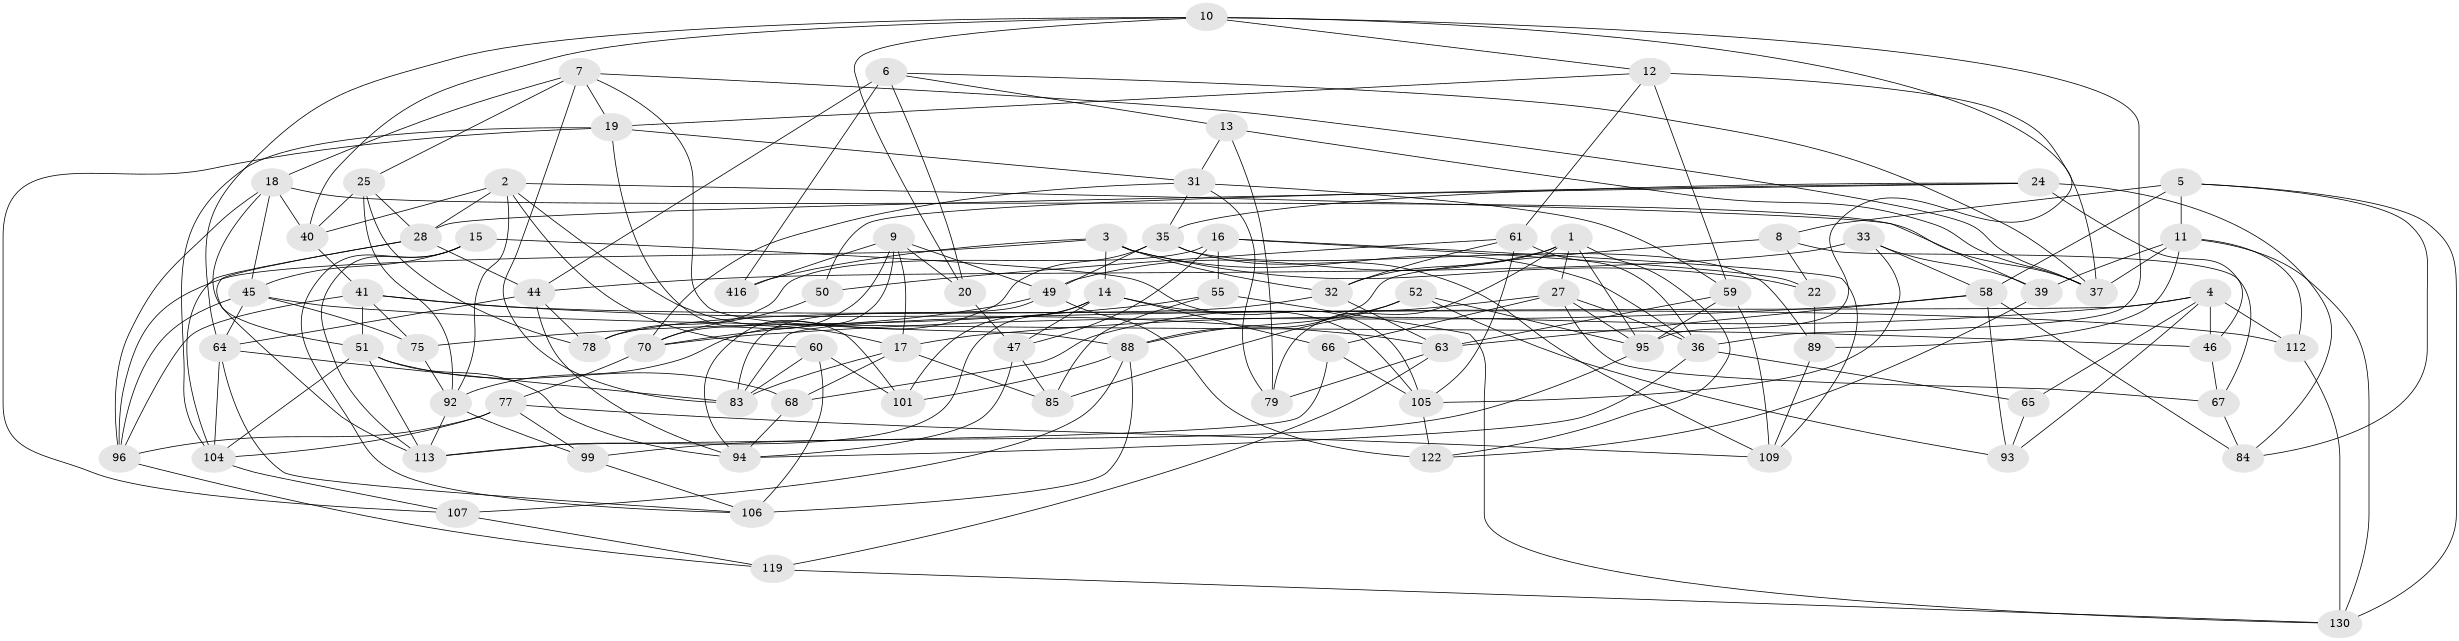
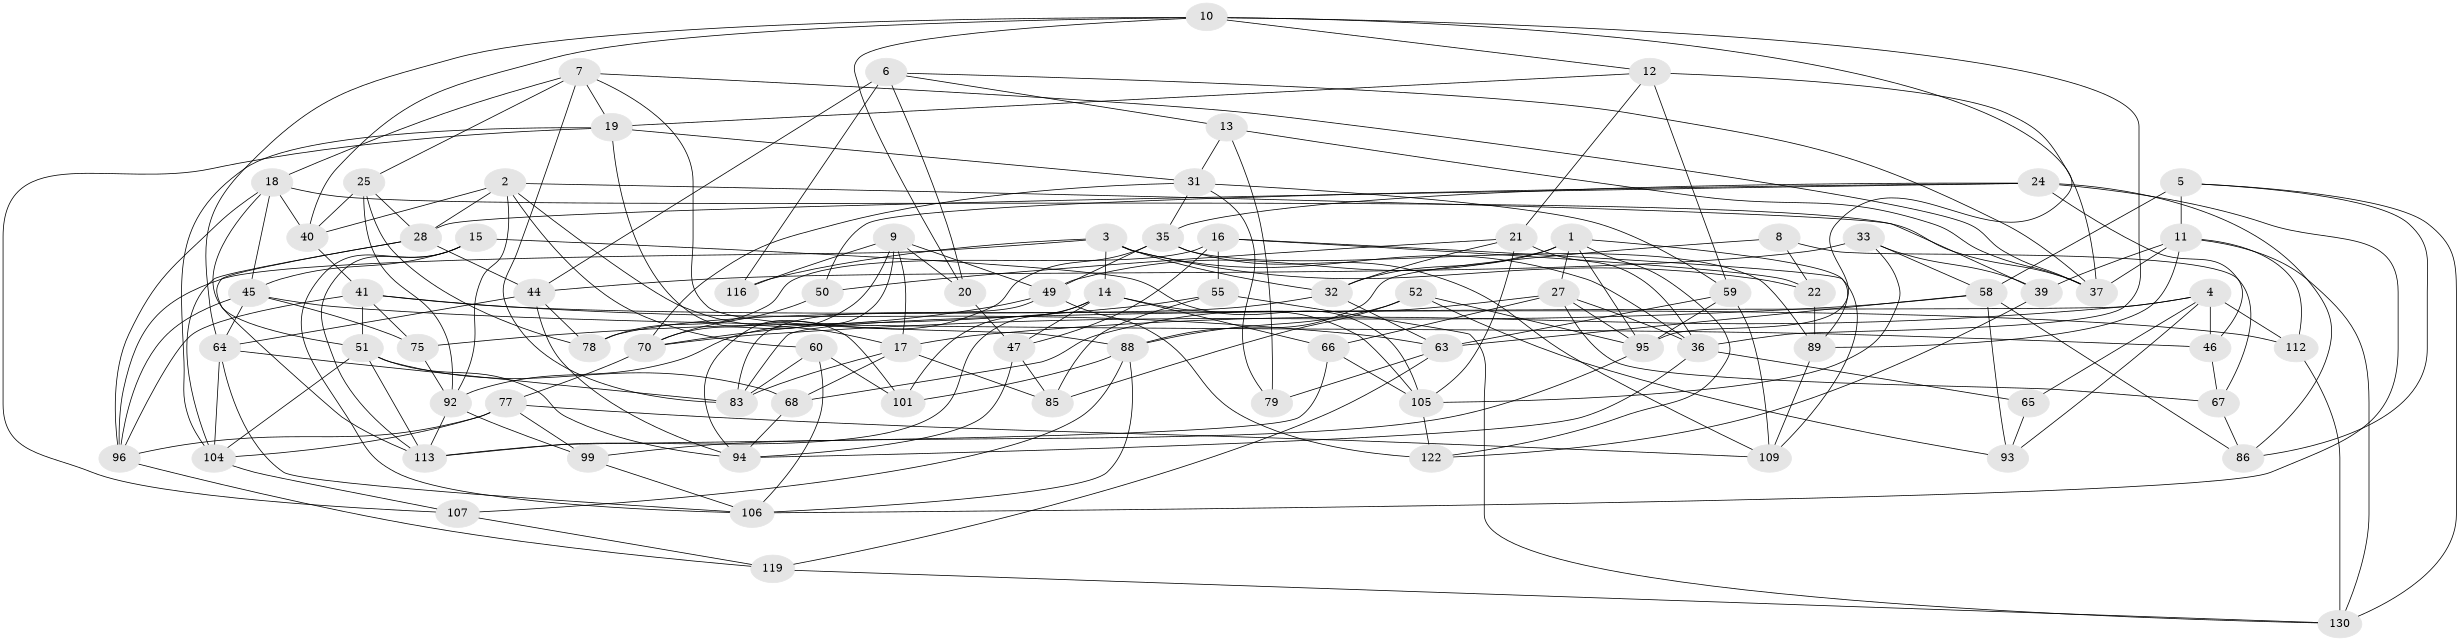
edge "5" -- "8": removed
node "61": label "61" -> "21"
node "416": label "416" -> "116"
edge "1" -- "79": now "1" -- "89"
node "84": label "84" -> "86"
edge "24" -- "106": added
